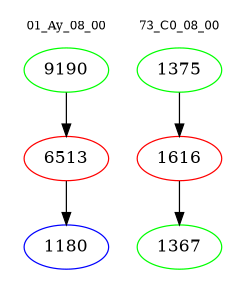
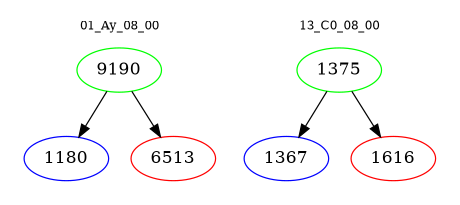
cluster "73_C0_08_00": label "73_C0_08_00" -> "13_C0_08_00"
edge "6513" -> "1180": now "9190" -> "1180"
edge "1616" -> "1367": now "1375" -> "1367"
node "1367": color green -> blue
